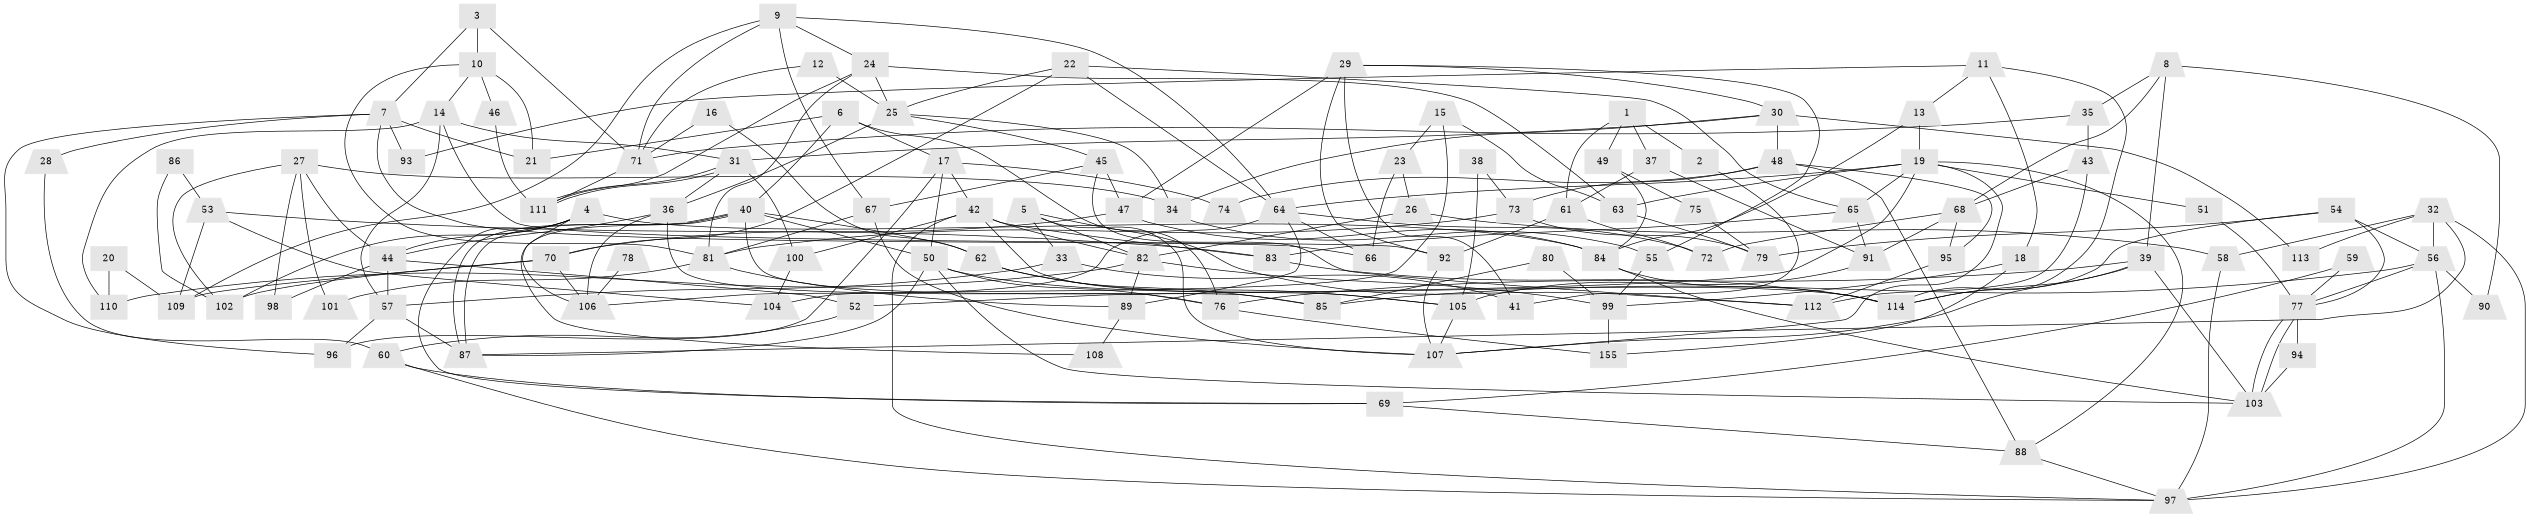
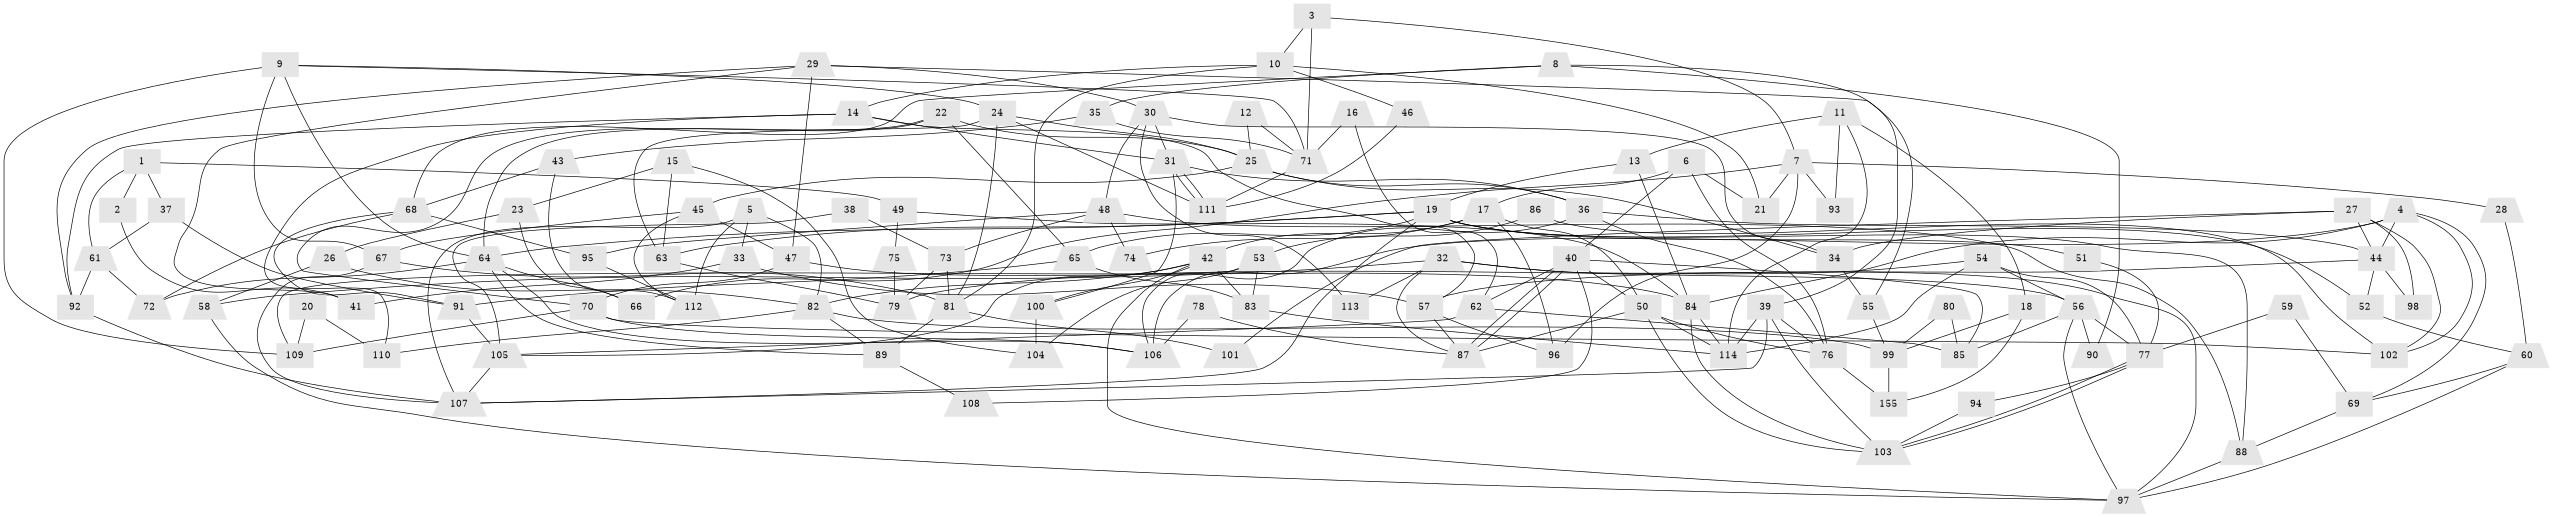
edge "78" -- "87": added
